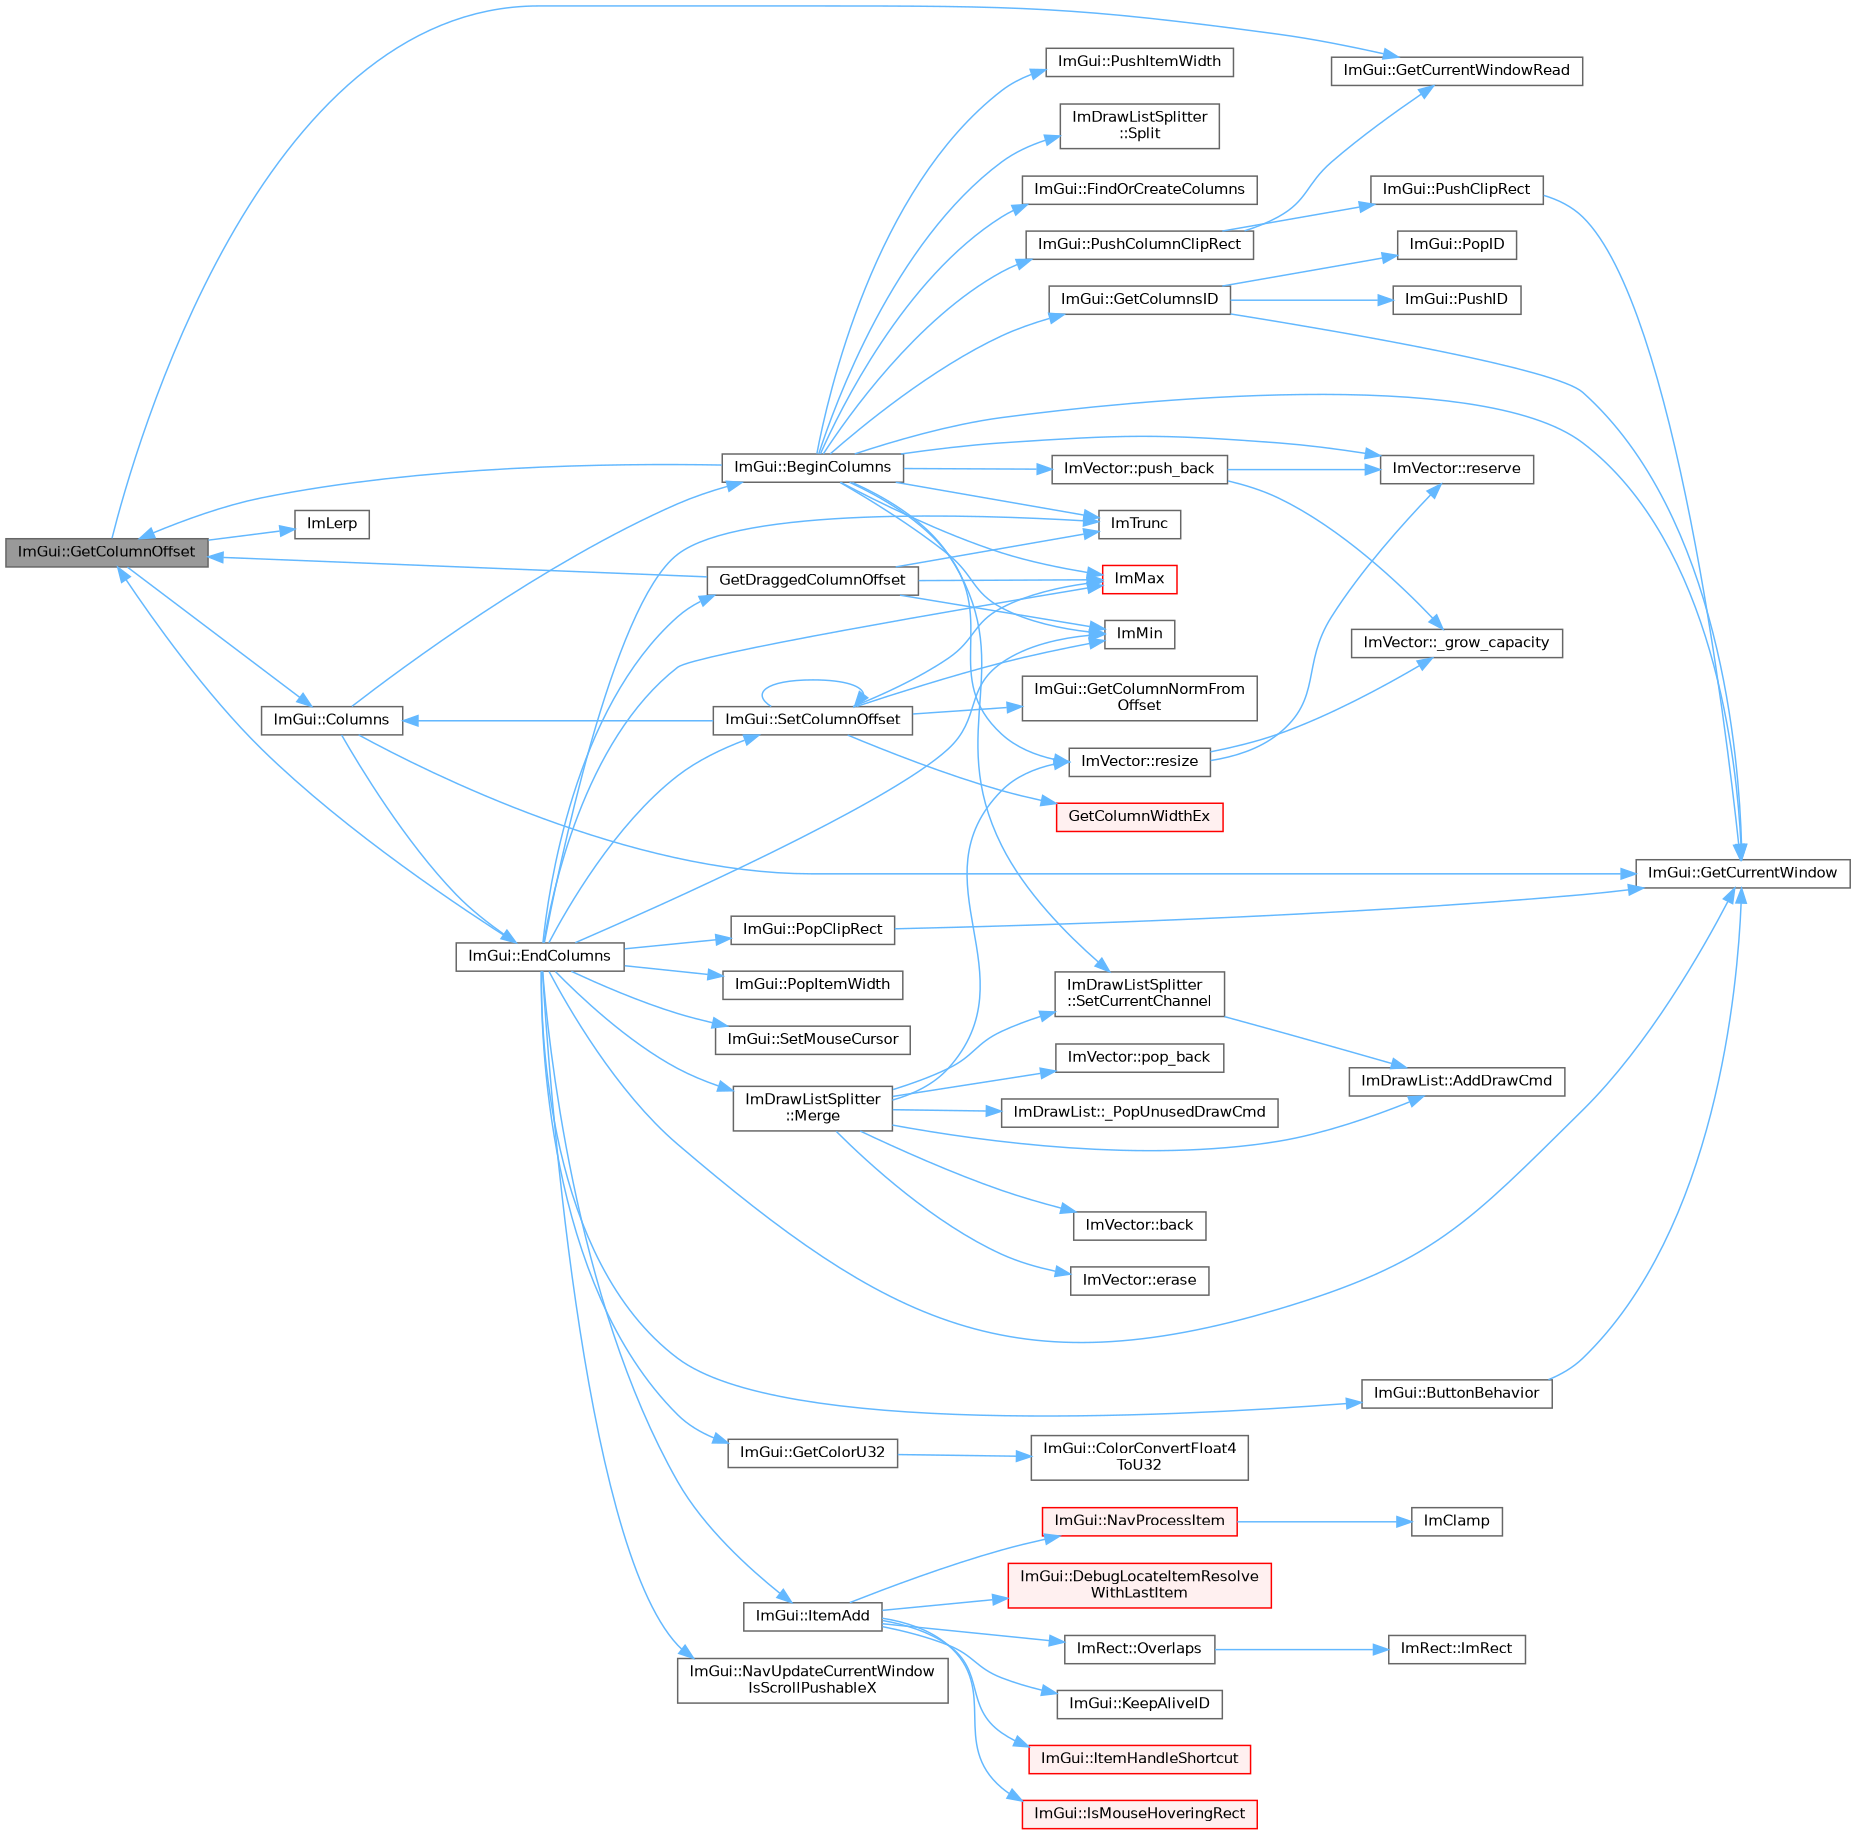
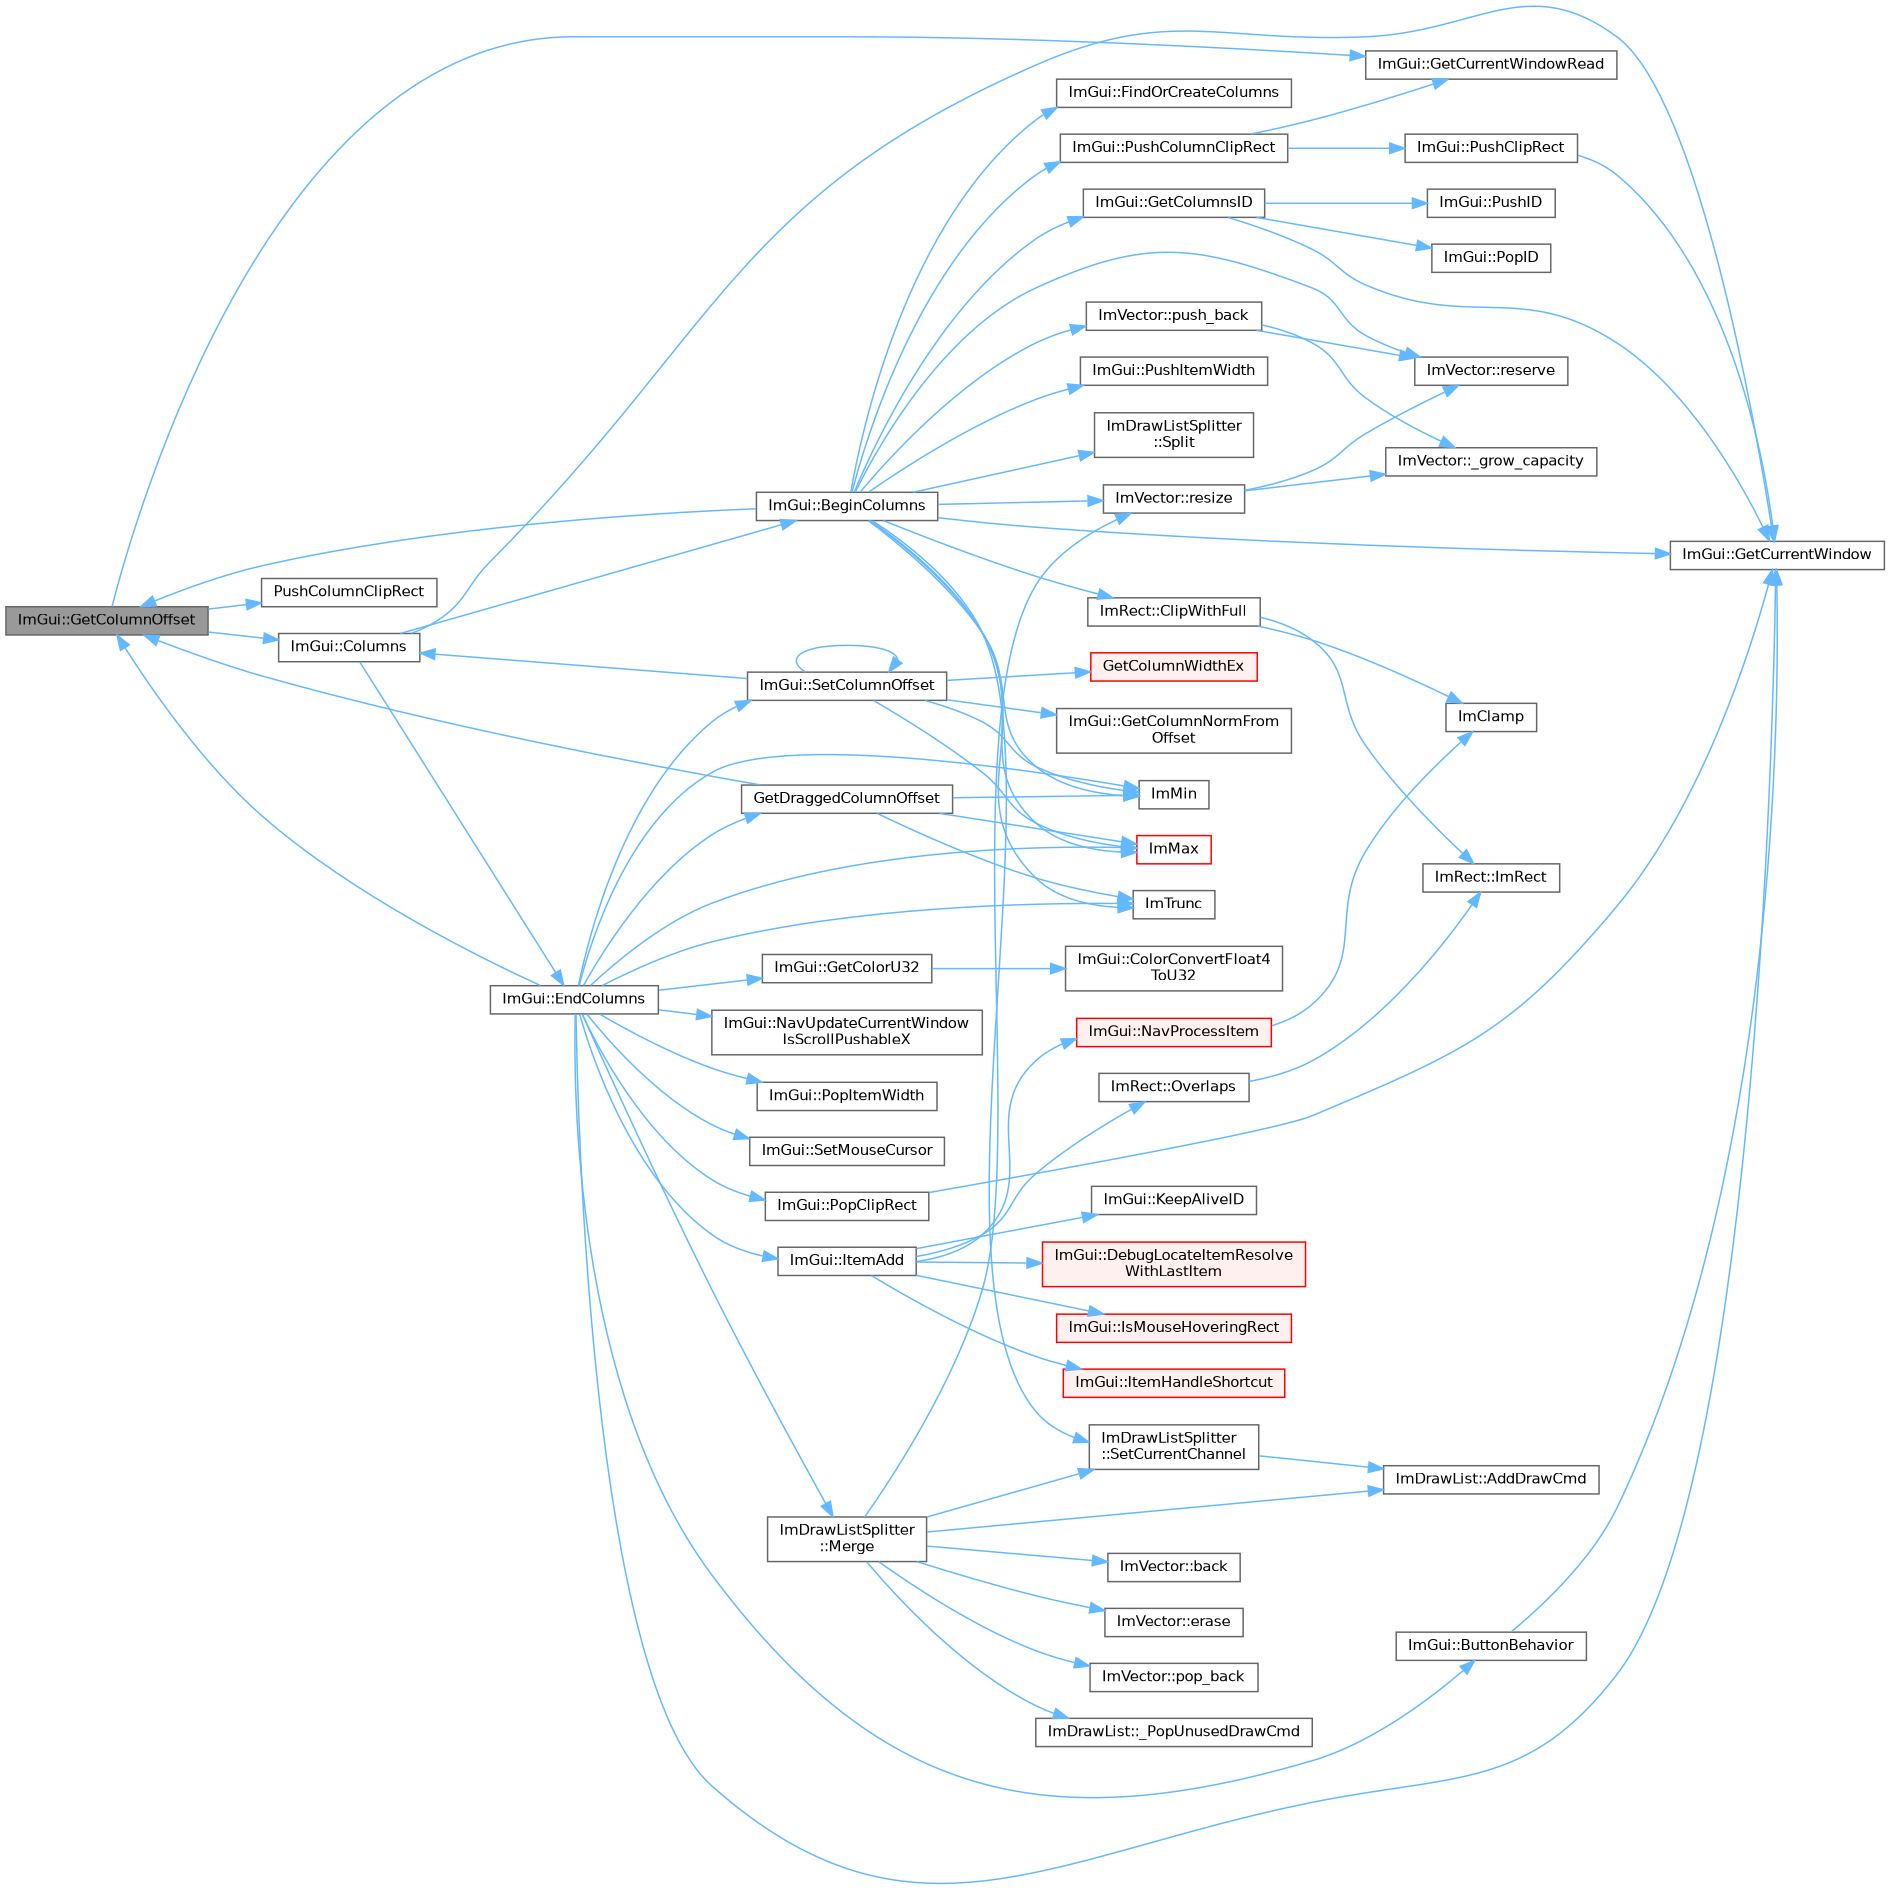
node "ImLerp": label "ImLerp" -> "PushColumnClipRect"
node "ImRect::ClipWithFull": added
